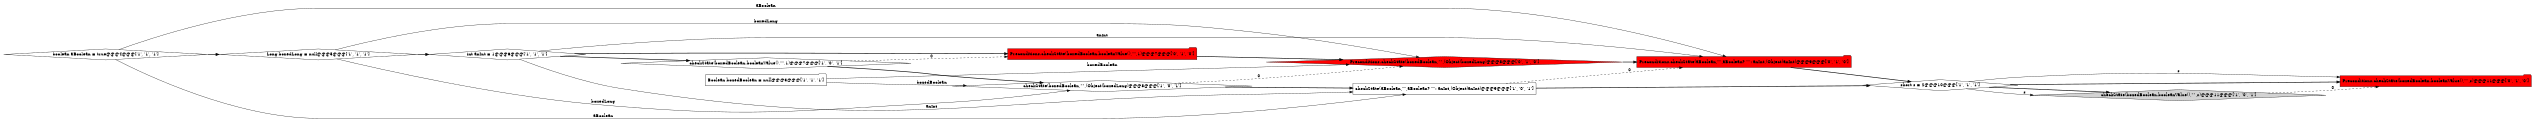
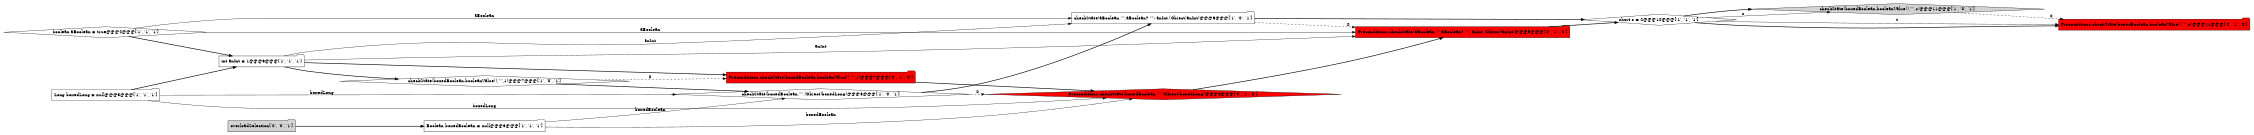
edge "boolean aBoolean = true@@@4@@@['1', '1', '1']" -> "Long boxedLong = null@@@5@@@['1', '1', '1']": now "boolean aBoolean = true@@@4@@@['1', '1', '1']" -> "int anInt = 1@@@6@@@['1', '1', '1']"
node "Long boxedLong = null@@@5@@@['1', '1', '1']": shape diamond -> folder
node "int anInt = 1@@@6@@@['1', '1', '1']": shape diamond -> folder
node "overloadSelection['0', '0', '1']": added
